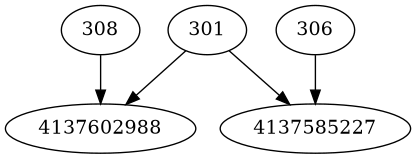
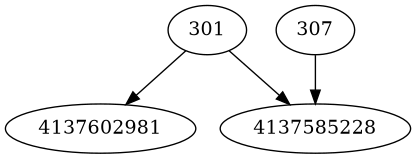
node "308": removed
node "306": label "306" -> "307"
node "4137602988": label "4137602988" -> "4137602981"
node "4137585227": label "4137585227" -> "4137585228"
